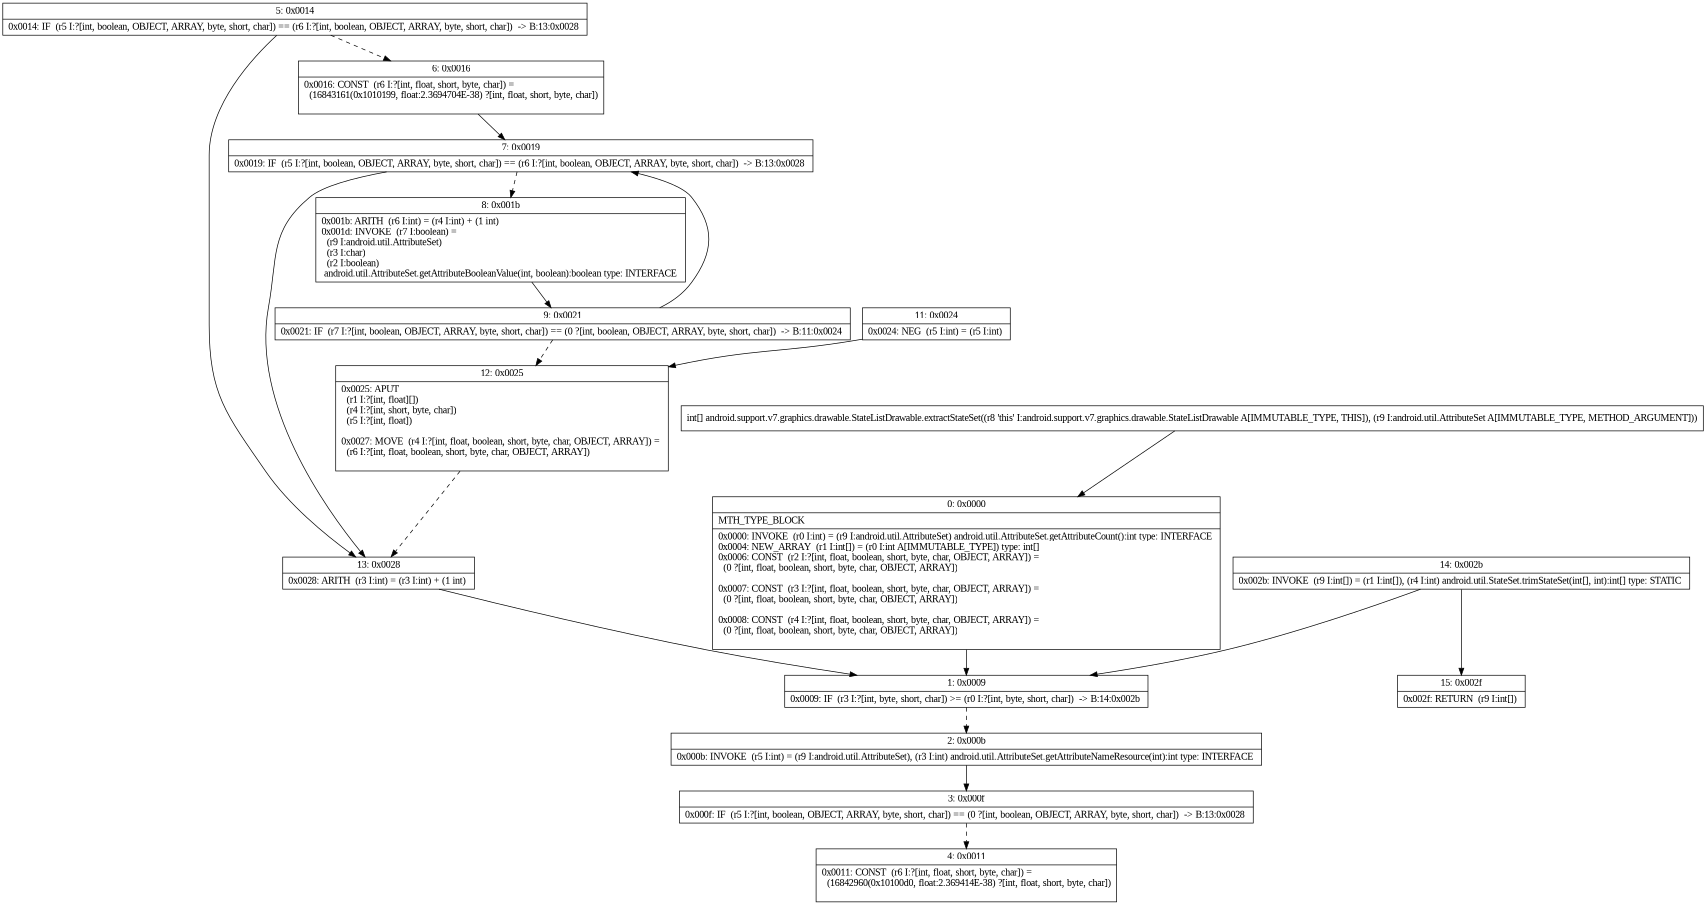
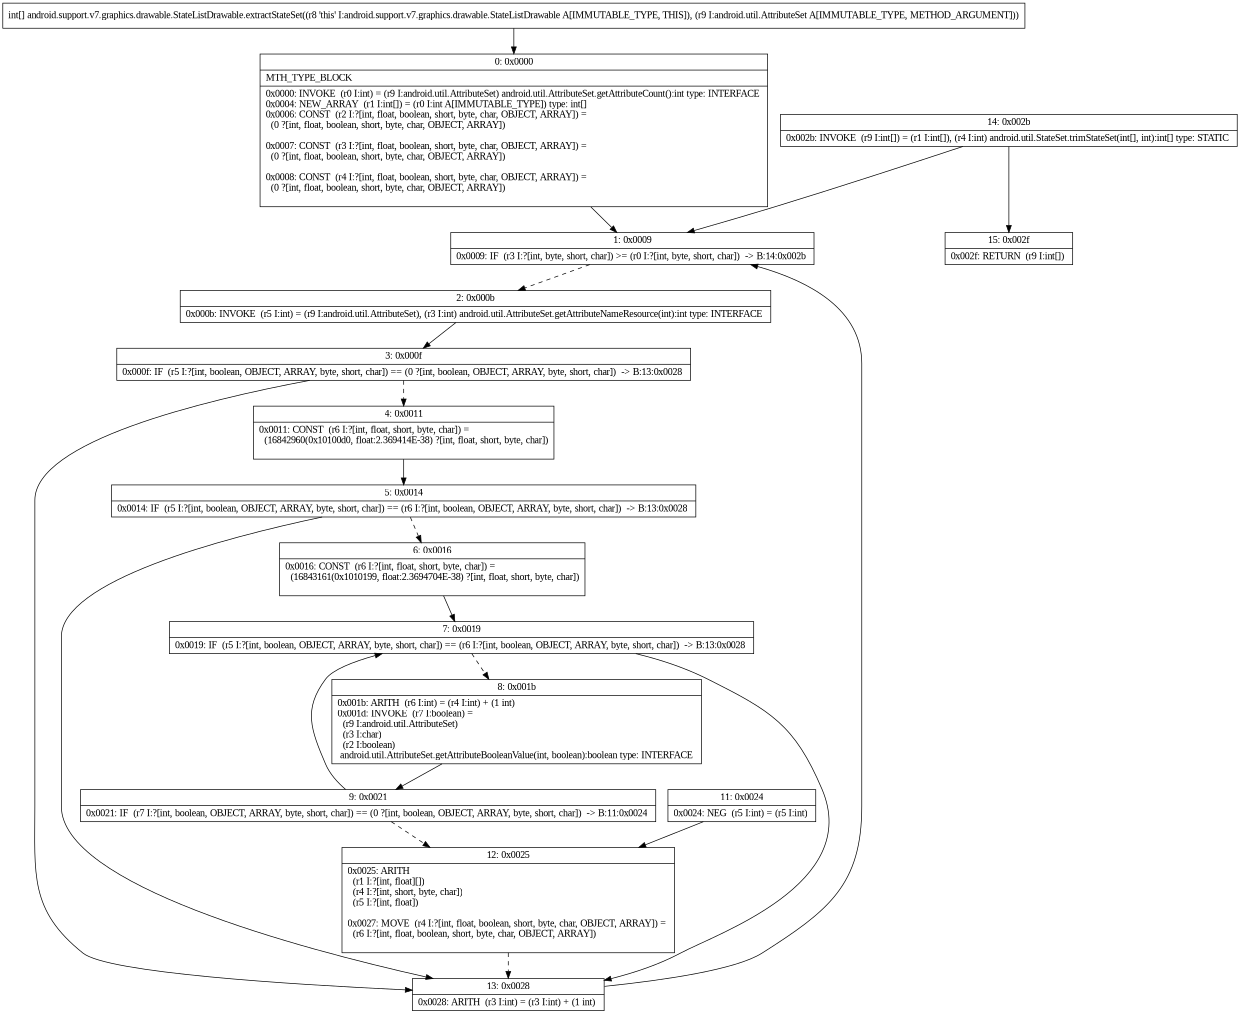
node "12: 0x0025": text "0x0025: APUT" -> "0x0025: ARITH"
edge "4: 0x0011" -> "5: 0x0014": added
edge "3: 0x000f" -> "13: 0x0028": added
